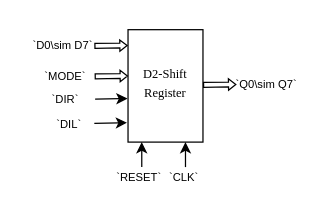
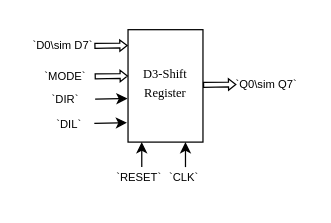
node "D2-Shift Register": label "D2-Shift Register" -> "D3-Shift Register"
